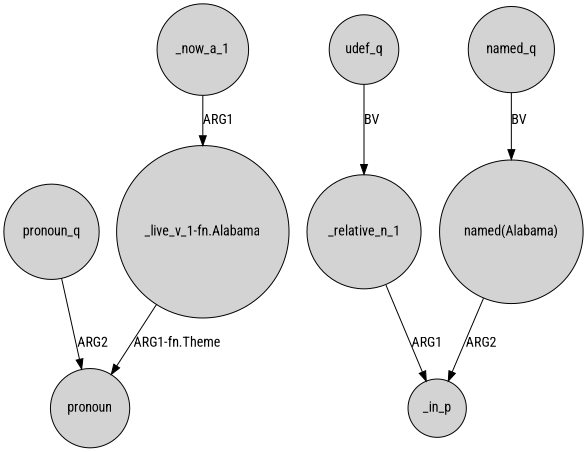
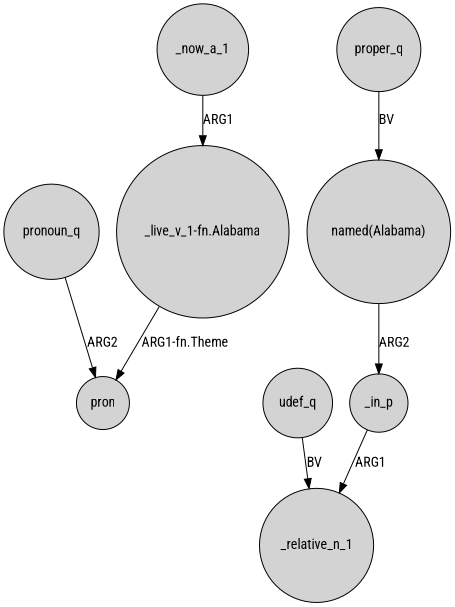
node "named_q": label "named_q" -> "proper_q"
edge "_relative_n_1" -> "_in_p": reversed
node "pronoun": label "pronoun" -> "pron"
